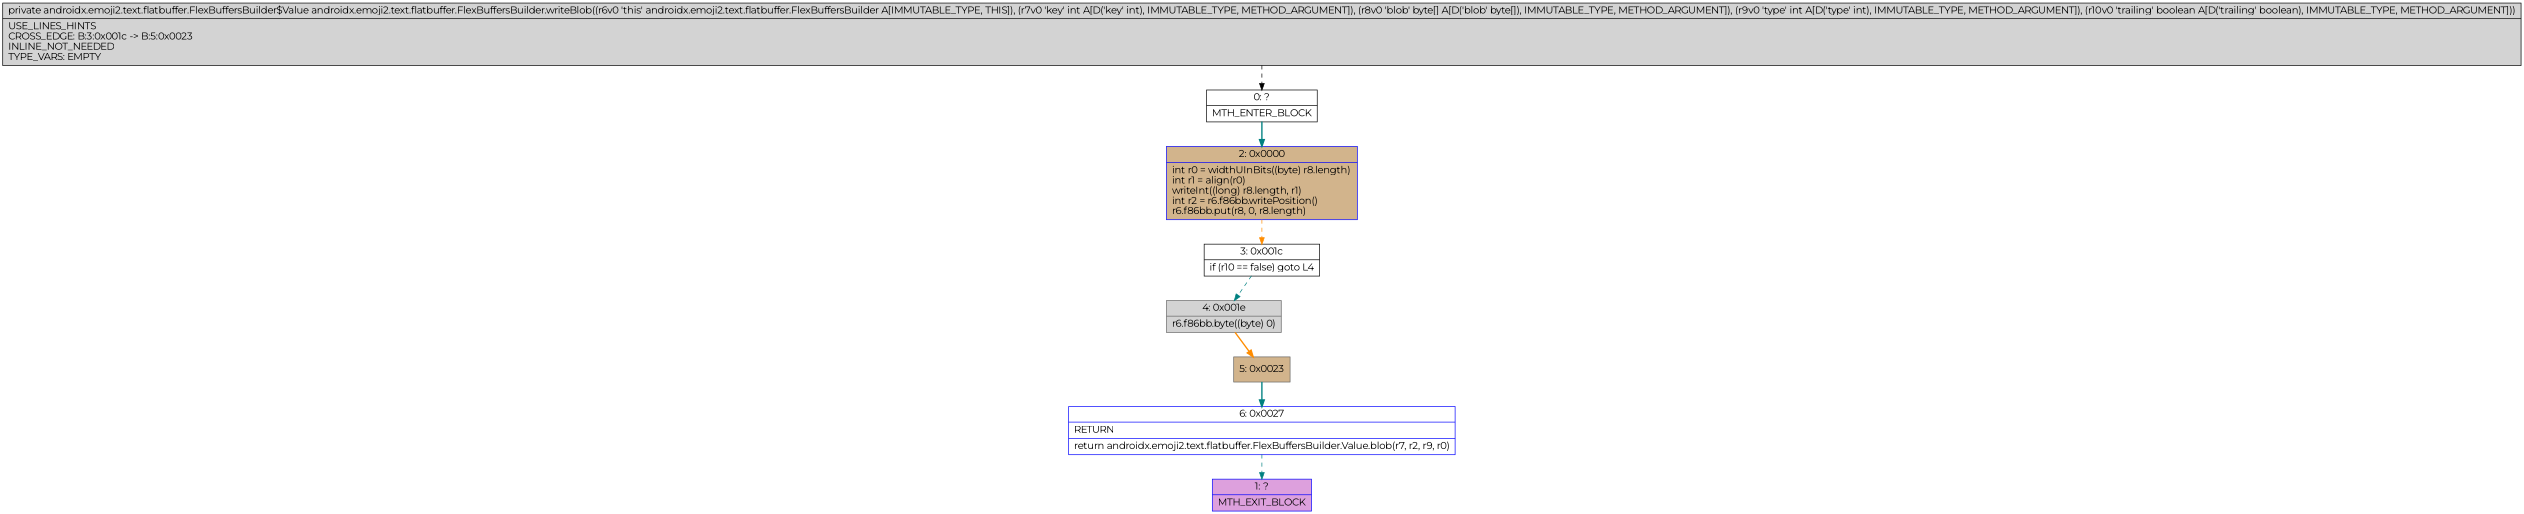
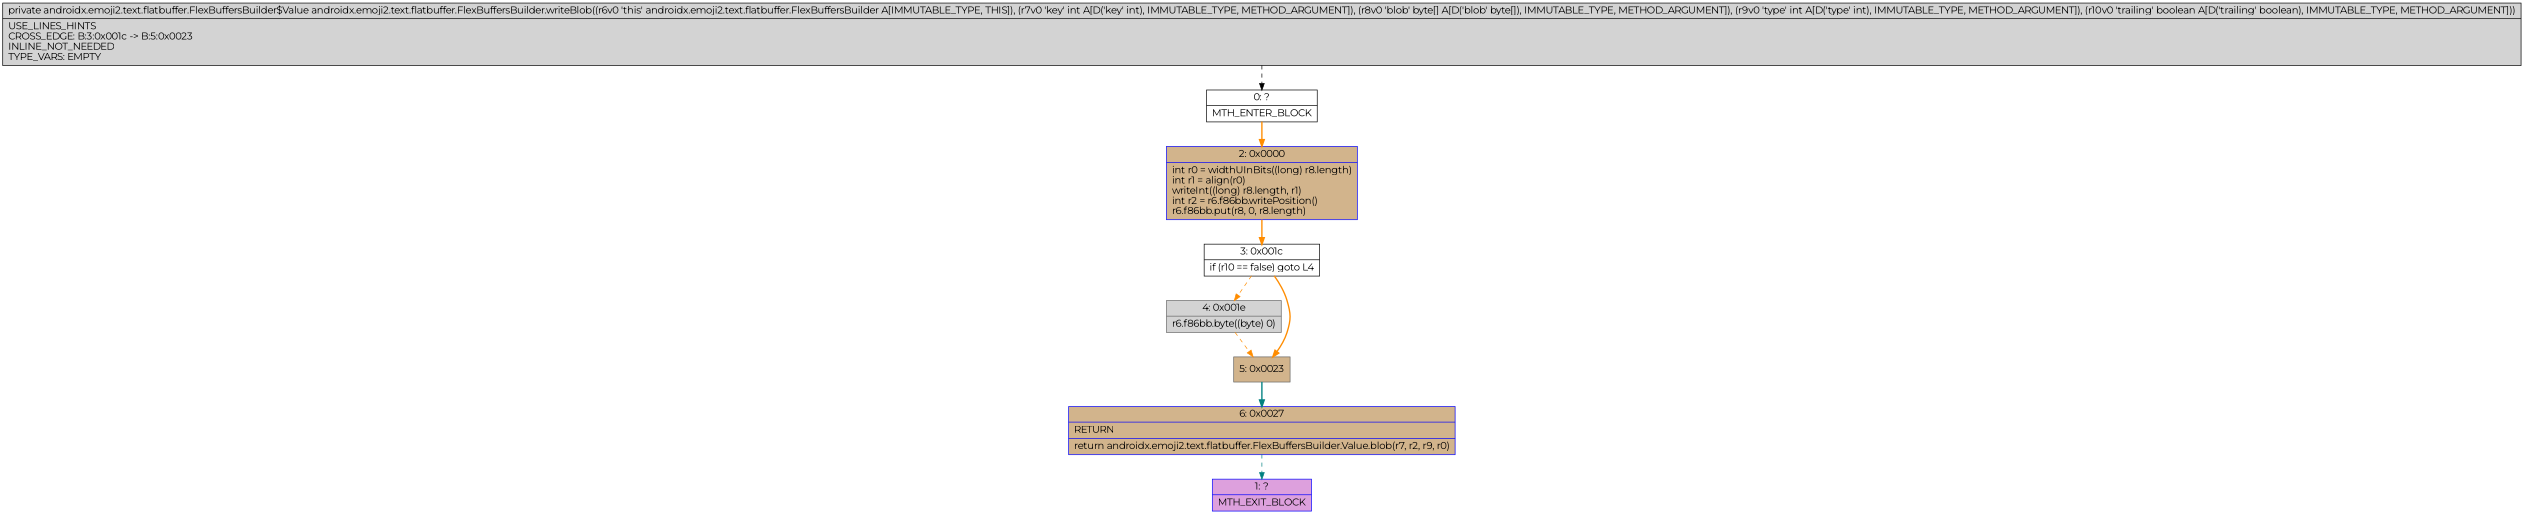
edge "0: ?" -> "2: 0x0000": color teal -> darkorange
node "2: 0x0000": text "int r0 = widthUInBits((byte) r8.length)" -> "int r0 = widthUInBits((long) r8.length)"
edge "2: 0x0000" -> "3: 0x001c": style dashed -> bold
edge "3: 0x001c" -> "4: 0x001e": color teal -> darkorange
edge "3: 0x001c" -> "5: 0x0023": added
edge "4: 0x001e" -> "5: 0x0023": style bold -> dashed
node "6: 0x0027": fillcolor white -> tan
